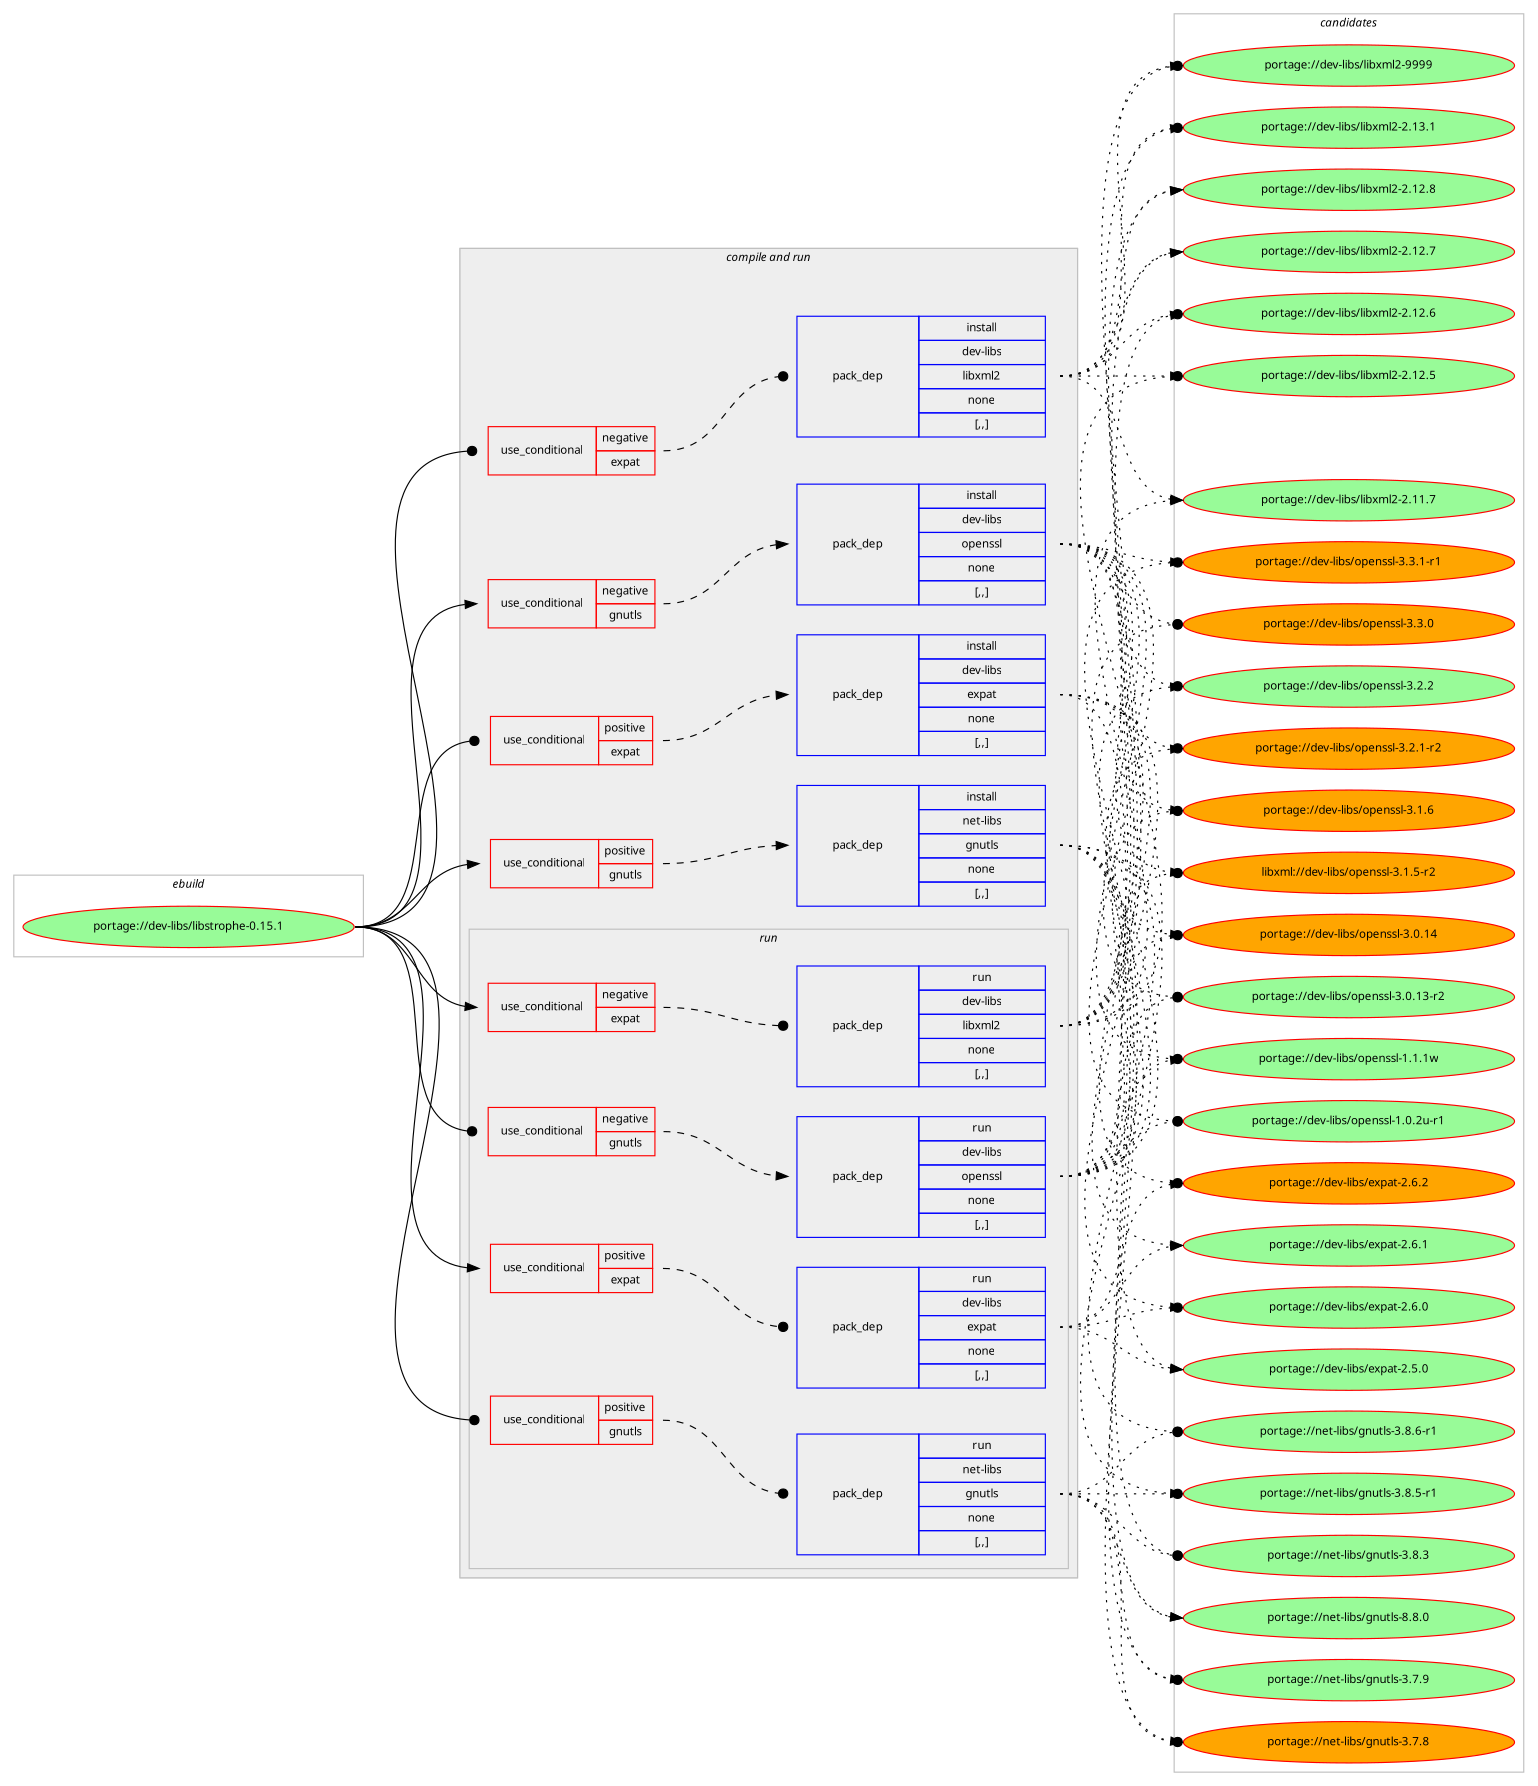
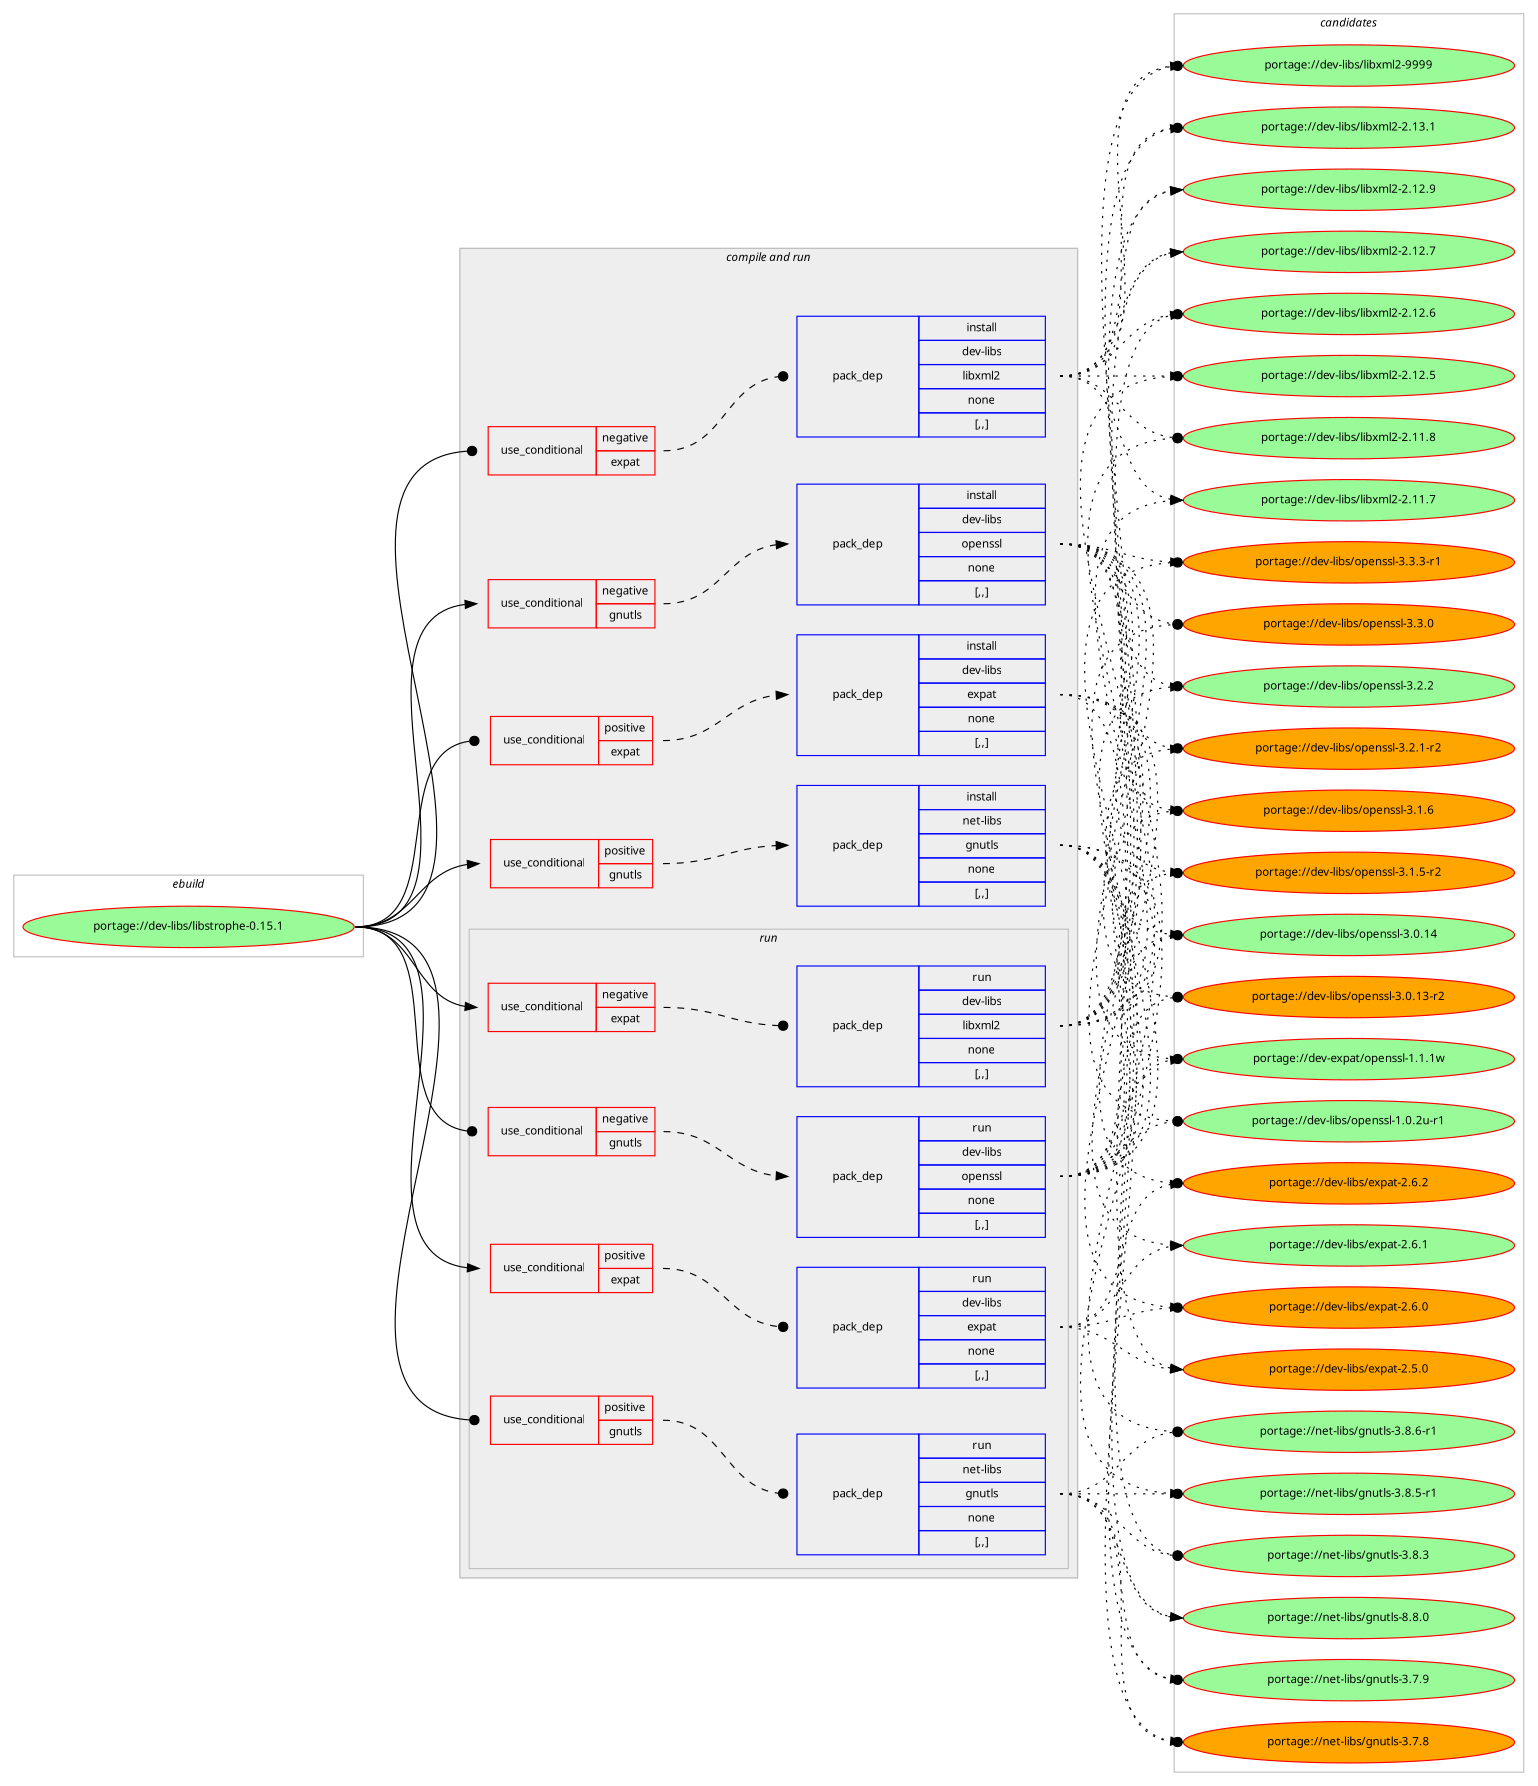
node "portage://dev-libs/libxml2-2.12.8": label "portage://dev-libs/libxml2-2.12.8" -> "portage://dev-libs/libxml2-2.12.9"
node "portage://dev-libs/libxml2-2.11.8": added
node "portage://dev-libs/openssl-3.3.1-r1": label "portage://dev-libs/openssl-3.3.1-r1" -> "portage://dev-libs/openssl-3.3.3-r1"
node "libxml://dev-libs/openssl-3.1.5-r2": label "libxml://dev-libs/openssl-3.1.5-r2" -> "portage://dev-libs/openssl-3.1.5-r2"
node "portage://dev-libs/openssl-3.0.14": fillcolor orange -> palegreen
node "portage://dev-libs/openssl-3.0.13-r2": fillcolor palegreen -> orange
node "portage://dev-libs/openssl-1.1.1w": label "portage://dev-libs/openssl-1.1.1w" -> "portage://dev-expat/openssl-1.1.1w"
node "portage://dev-libs/expat-2.6.0": fillcolor palegreen -> orange
node "portage://dev-libs/expat-2.5.0": fillcolor palegreen -> orange
